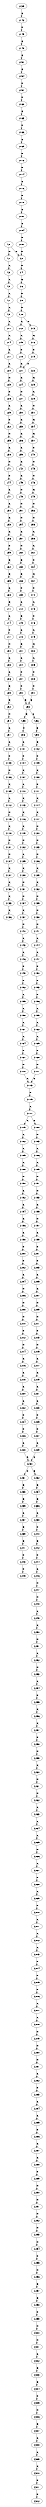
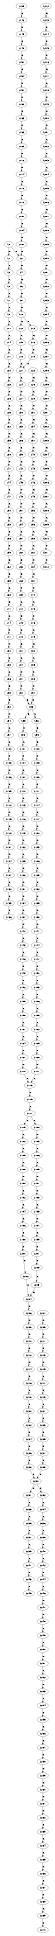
edge "S205" -> "S207": now "S205" -> "S204"
node "S271": removed
